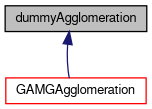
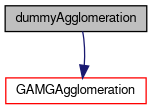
edge "GAMGAgglomeration" -> "dummyAgglomeration": reversed
